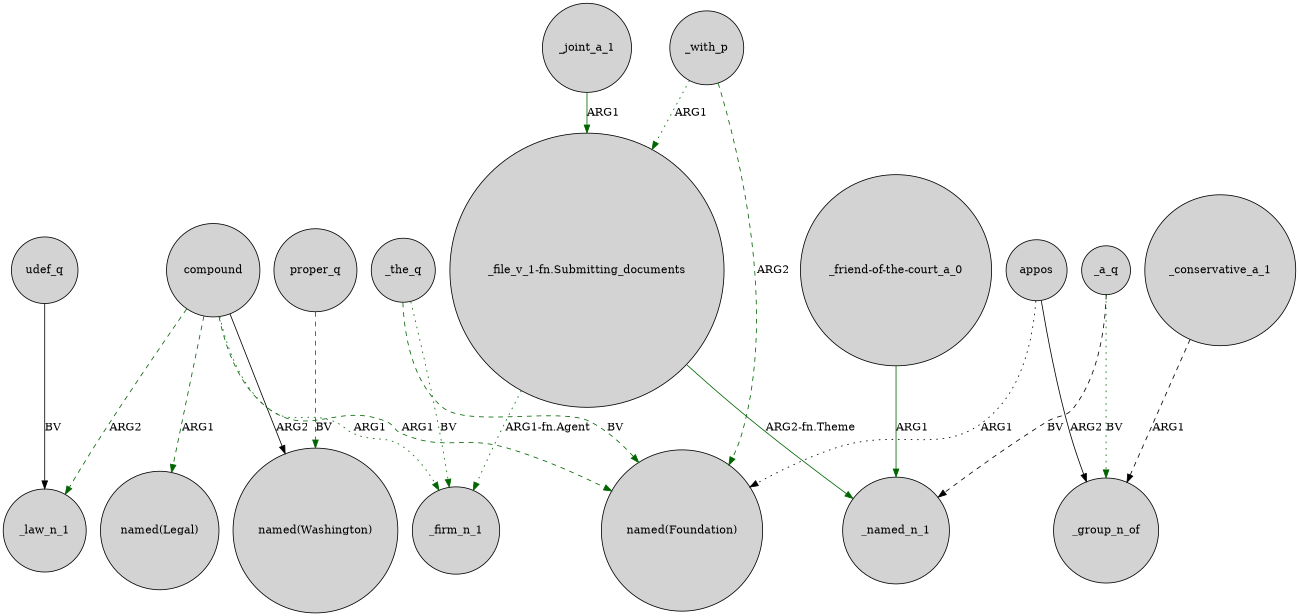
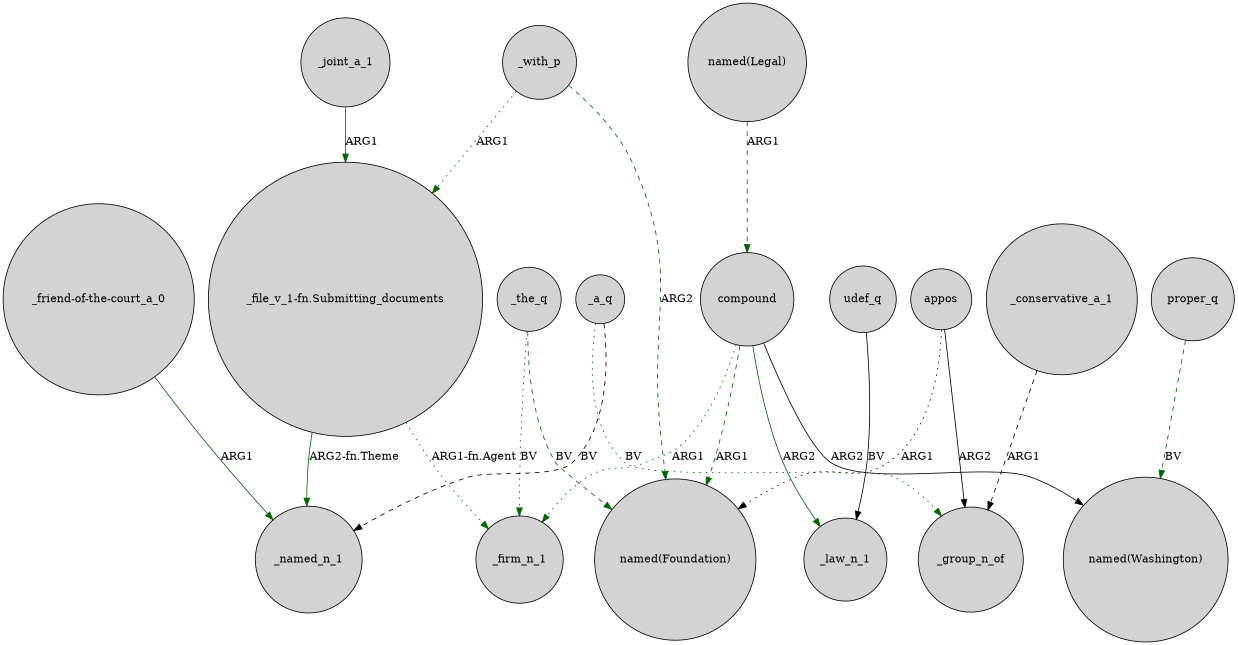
edge "compound" -> "named(Legal)": reversed
edge "compound" -> "_law_n_1": style dashed -> solid
